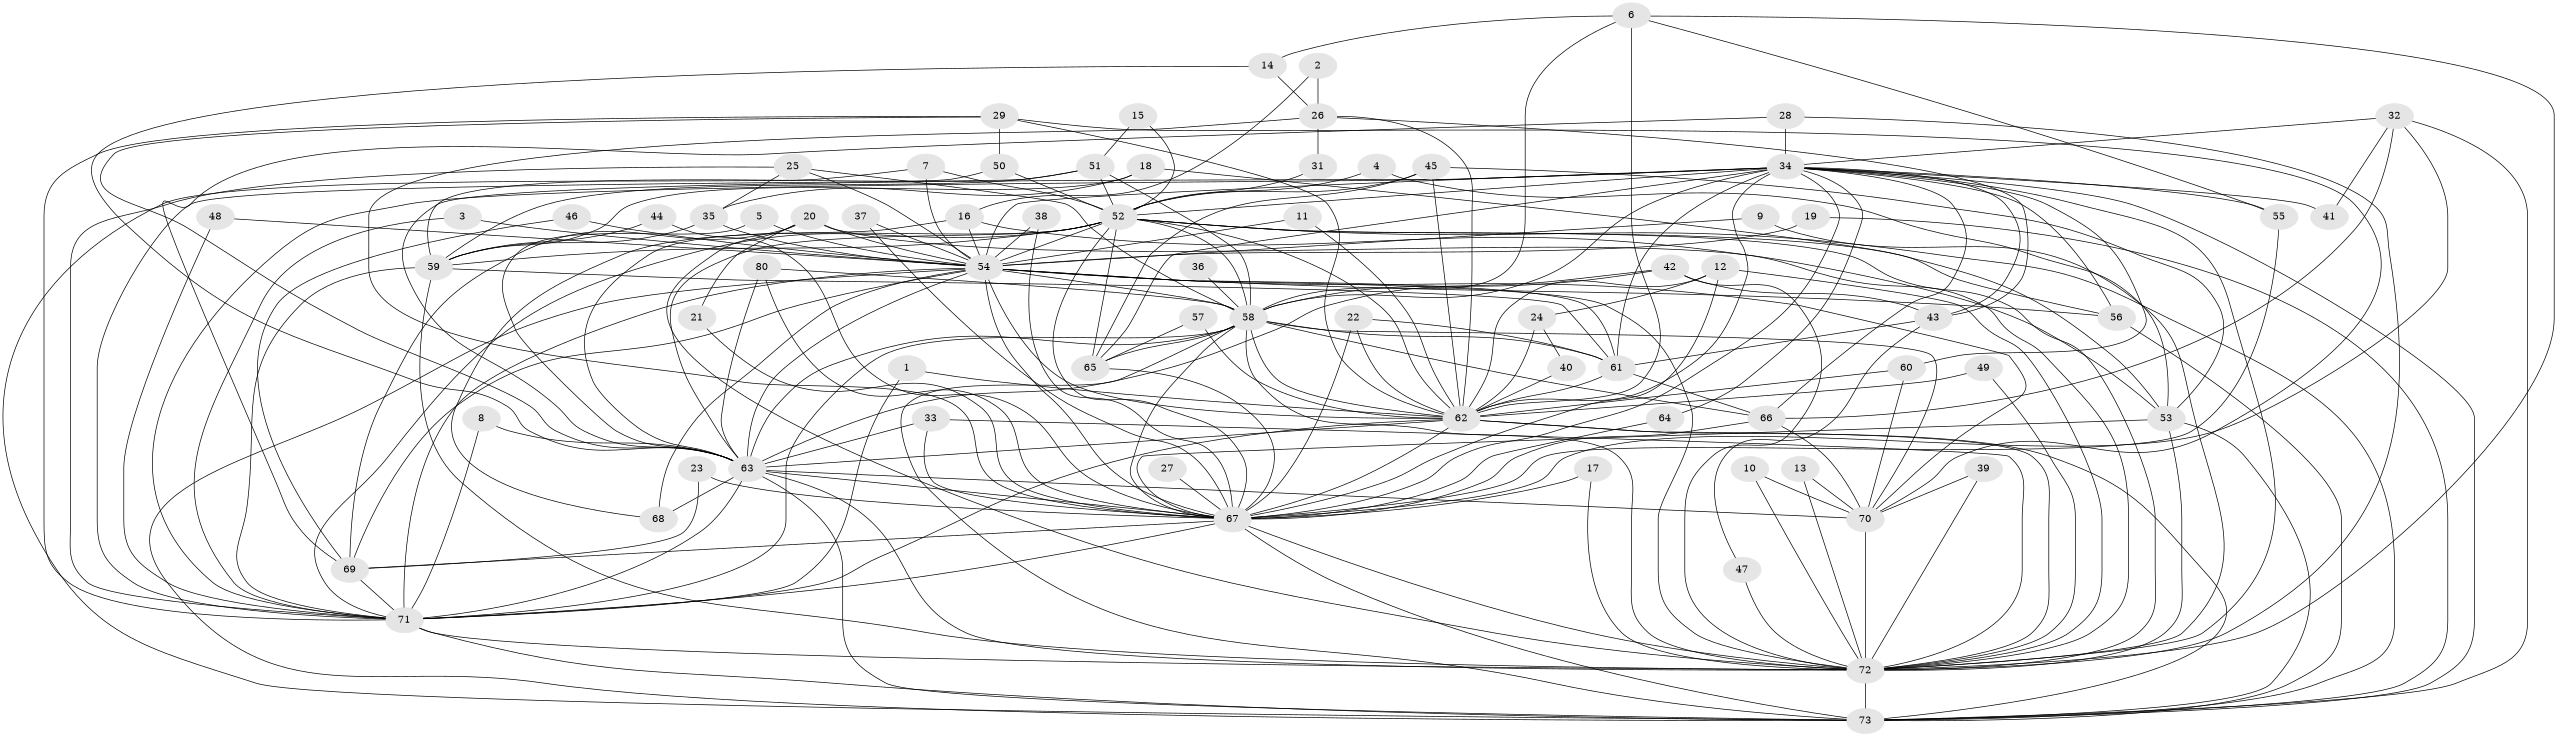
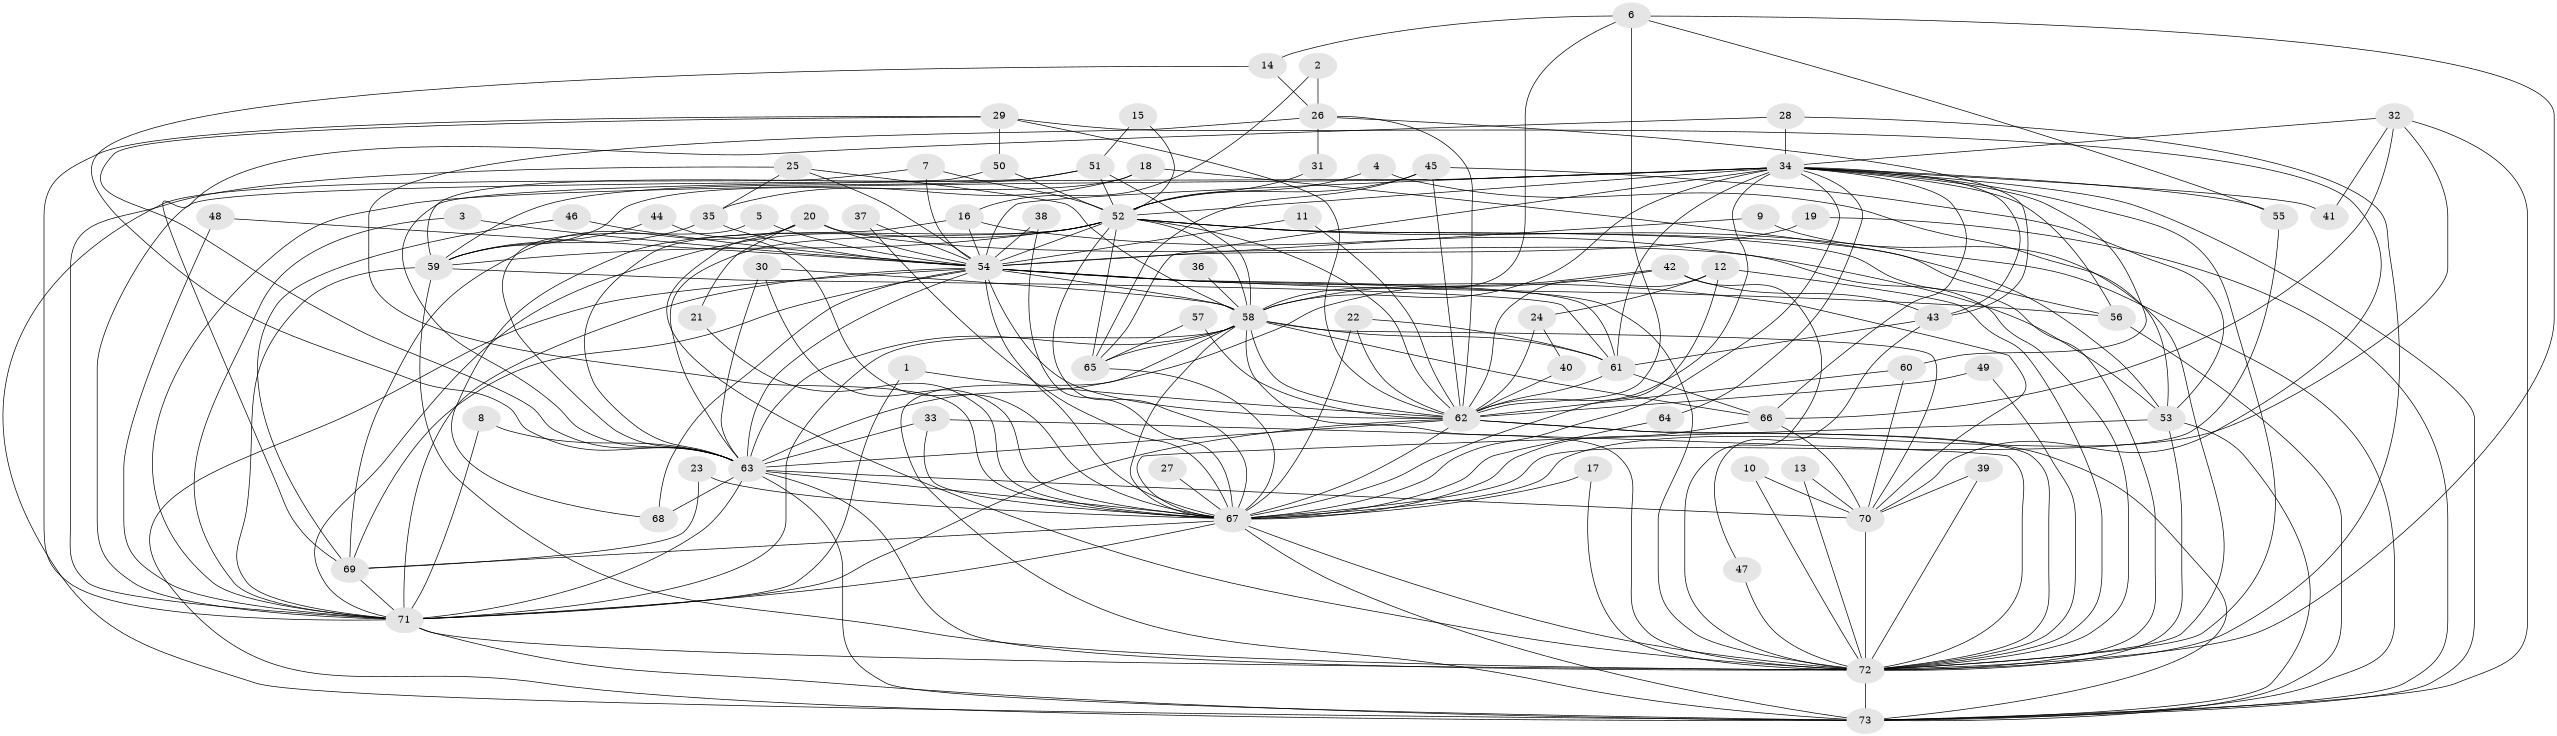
node "80": label "80" -> "30"
